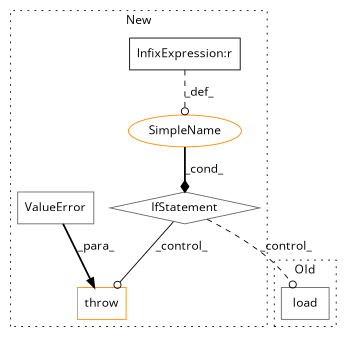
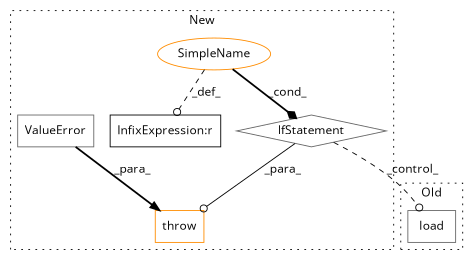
edge "InfixExpression:r" -> "SimpleName": reversed
edge "IfStatement" -> "throw": label "_control_" -> "_para_"
